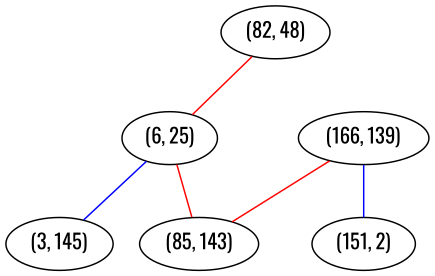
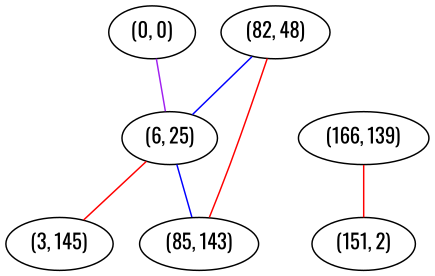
node "(0, 0)": added
edge "(82, 48)" -- "(6, 25)": color red -> blue
edge "(6, 25)" -- "(3, 145)": color blue -> red
edge "(6, 25)" -- "(85, 143)": color red -> blue
edge "(166, 139)" -- "(85, 143)": now "(82, 48)" -- "(85, 143)"
edge "(166, 139)" -- "(151, 2)": color blue -> red
